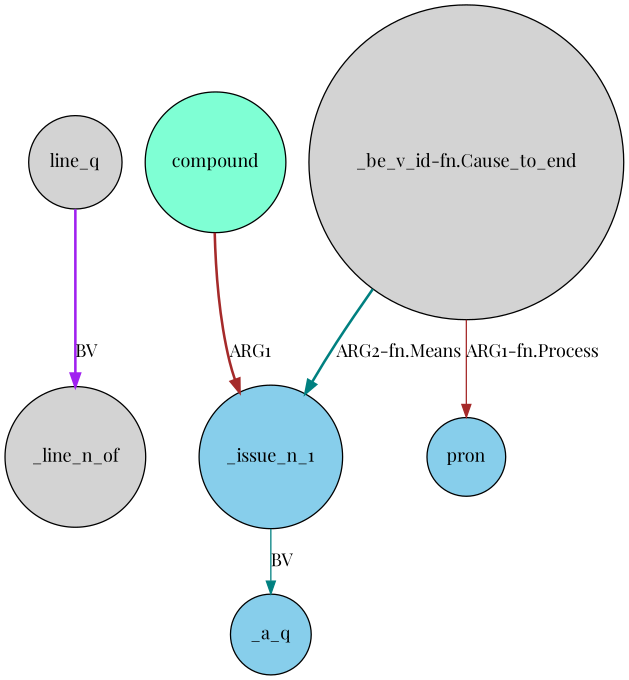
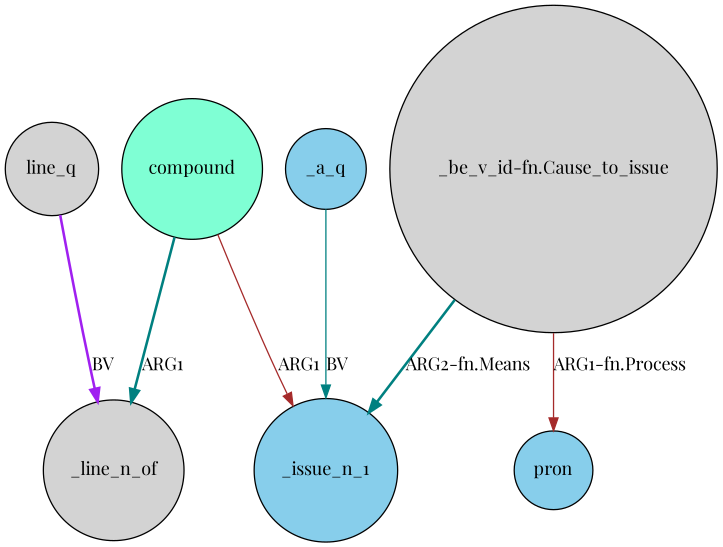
node "_be_v_id-fn.Cause_to_end": label "_be_v_id-fn.Cause_to_end" -> "_be_v_id-fn.Cause_to_issue"
edge "compound" -> "_issue_n_1": style bold -> solid
edge "compound" -> "_line_n_of": added, label "ARG1"
edge "_issue_n_1" -> "_a_q": reversed
